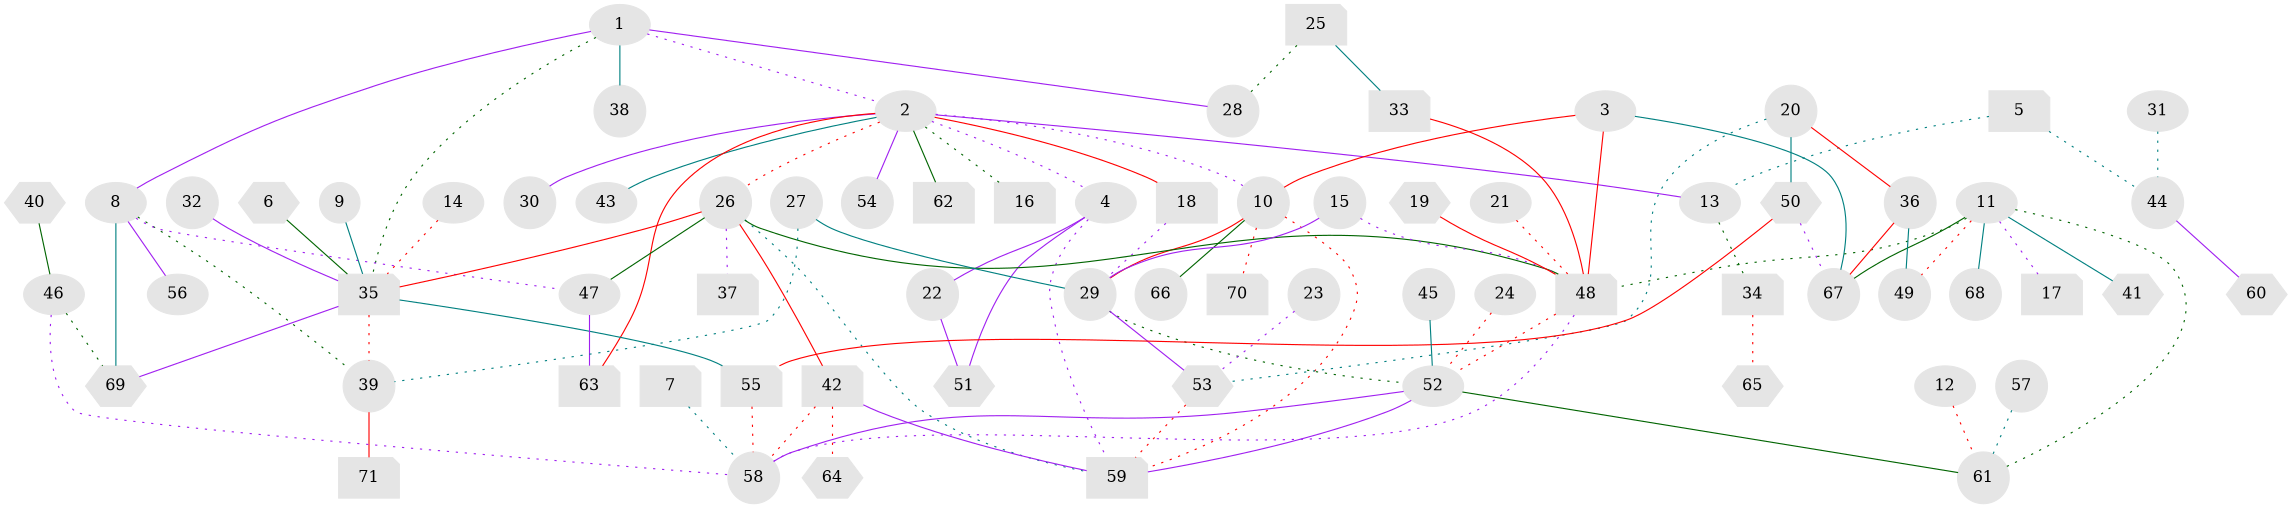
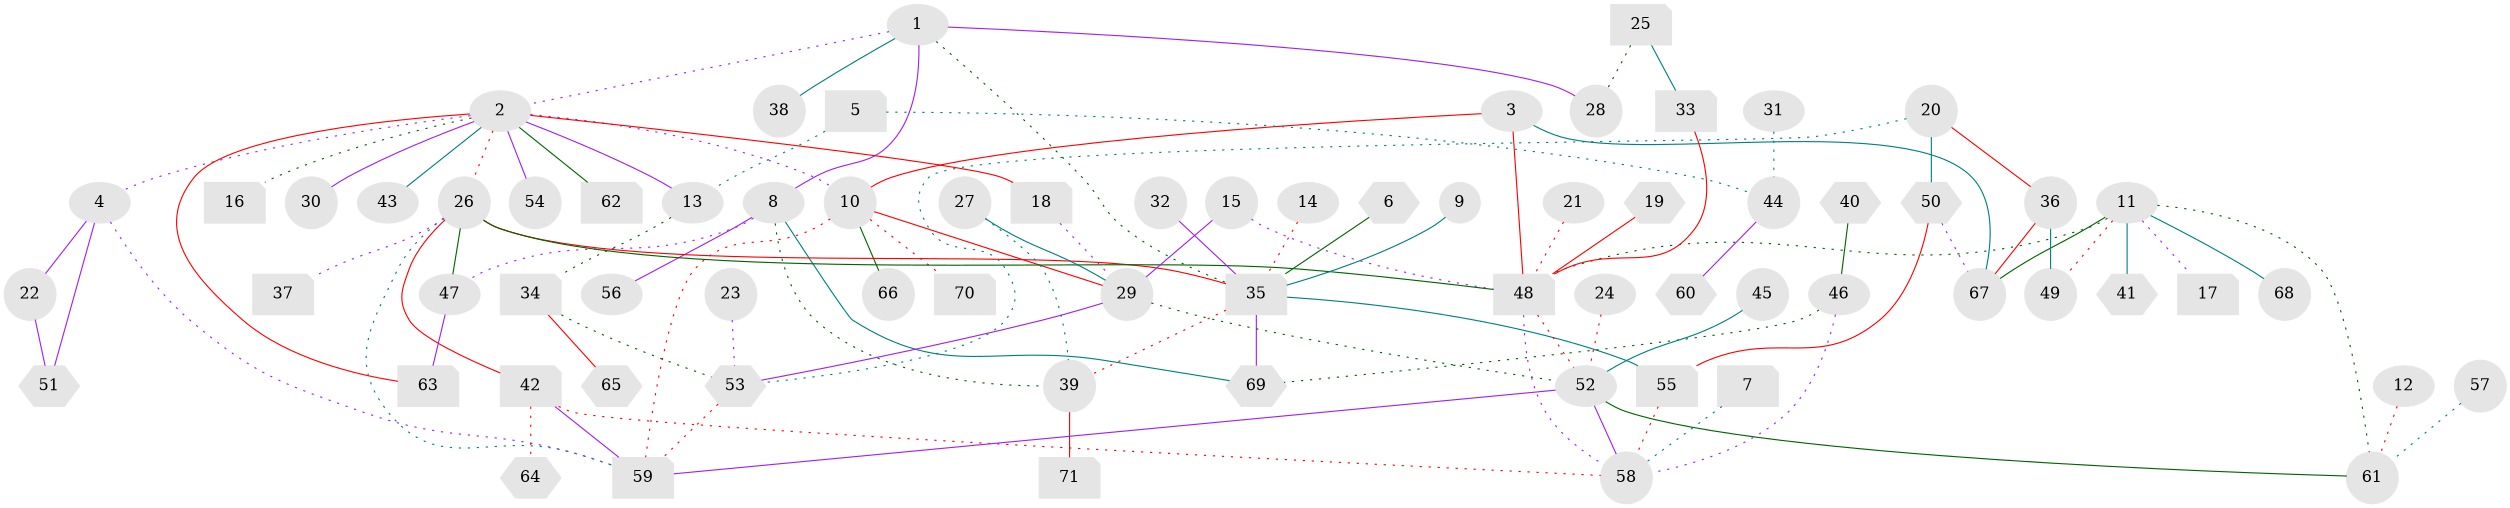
edge "34" -- "65": style dotted -> solid
edge "34" -- "53": added
